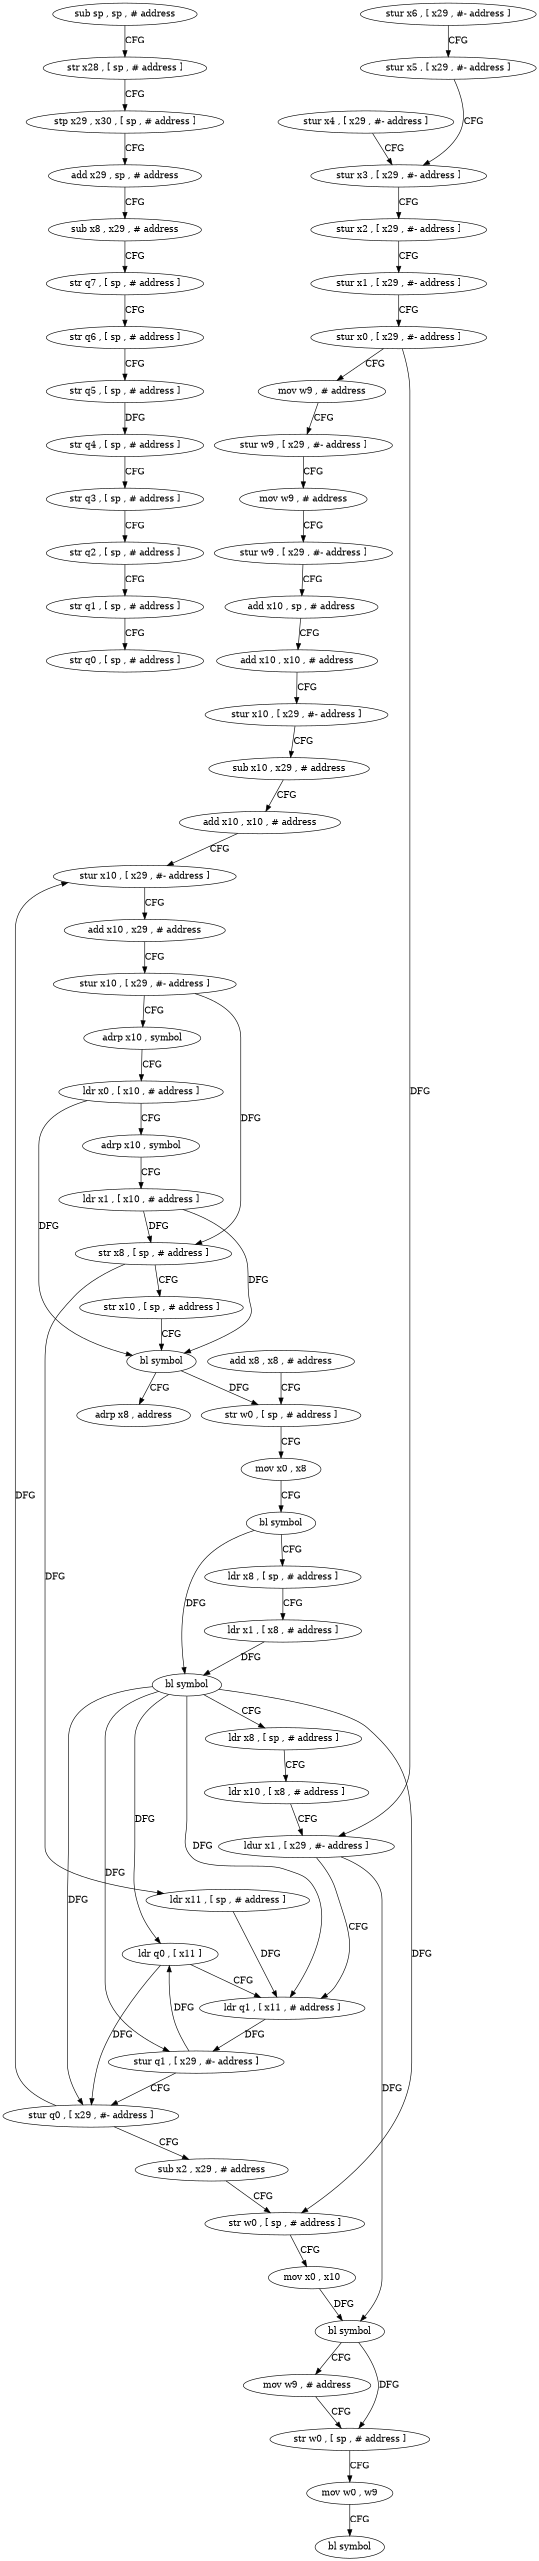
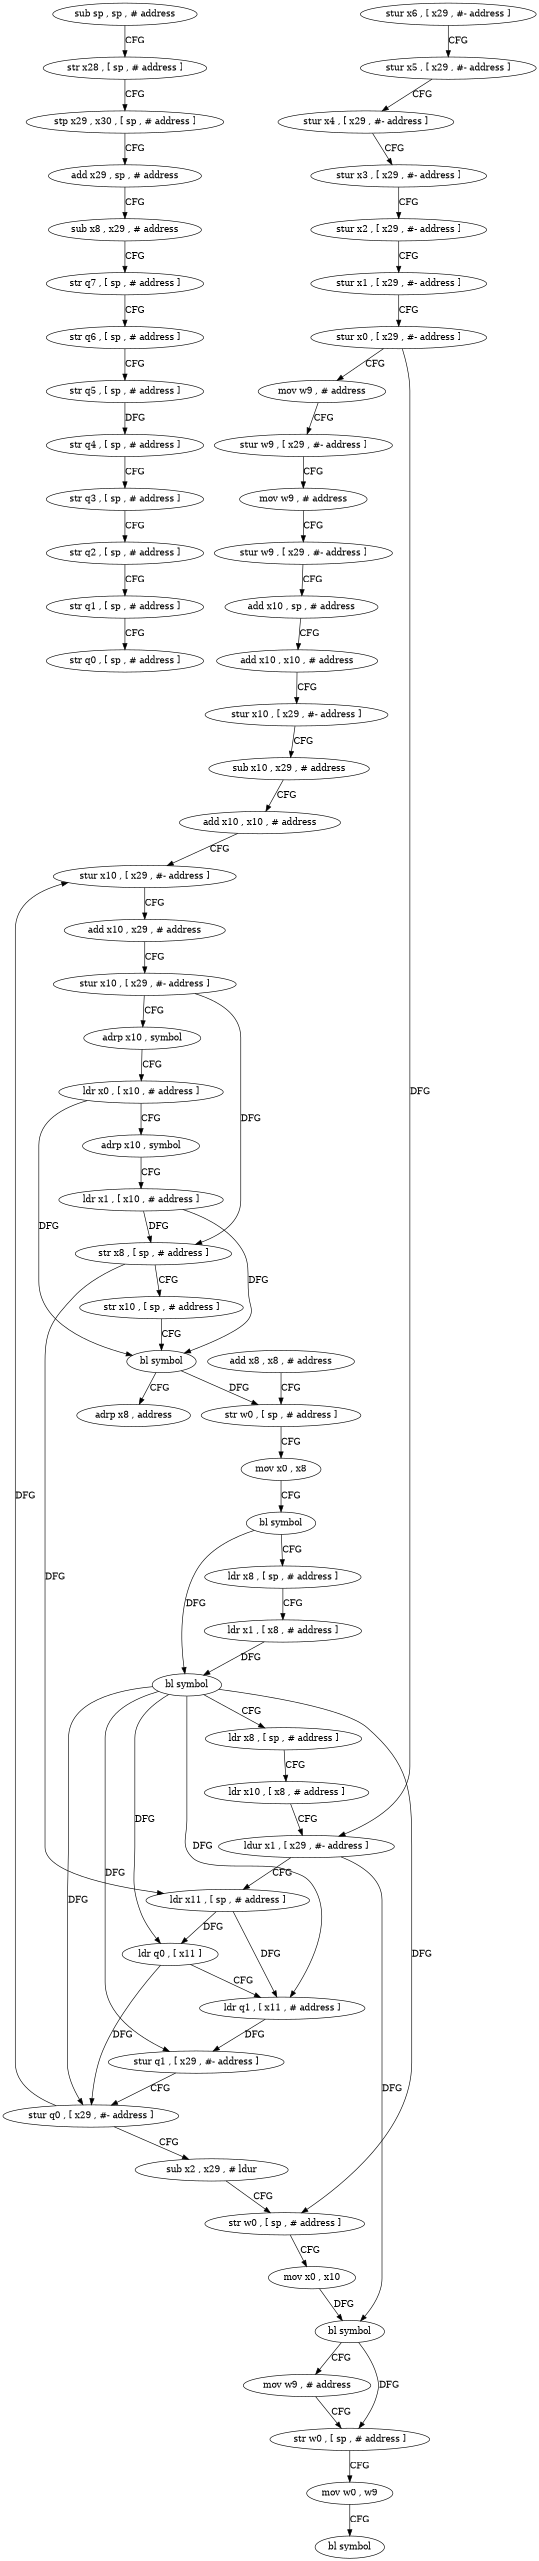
edge "stur x5 , [ x29 , #- address ]" -> "stur x3 , [ x29 , #- address ]": now "stur x5 , [ x29 , #- address ]" -> "stur x4 , [ x29 , #- address ]"
edge "ldur x1 , [ x29 , #- address ]" -> "ldr q1 , [ x11 , # address ]": now "ldur x1 , [ x29 , #- address ]" -> "ldr x11 , [ sp , # address ]"
edge "stur q1 , [ x29 , #- address ]" -> "ldr q0 , [ x11 ]": now "ldr x11 , [ sp , # address ]" -> "ldr q0 , [ x11 ]"
node "sub x2 , x29 , # address": label "sub x2 , x29 , # address" -> "sub x2 , x29 , # ldur"
